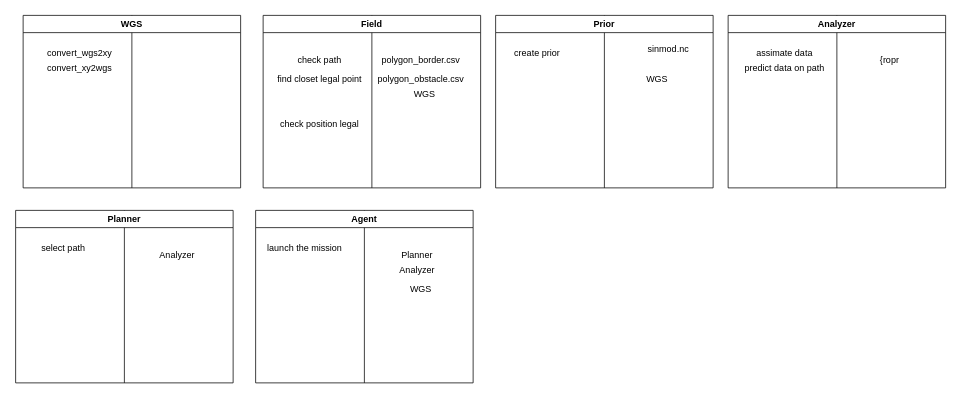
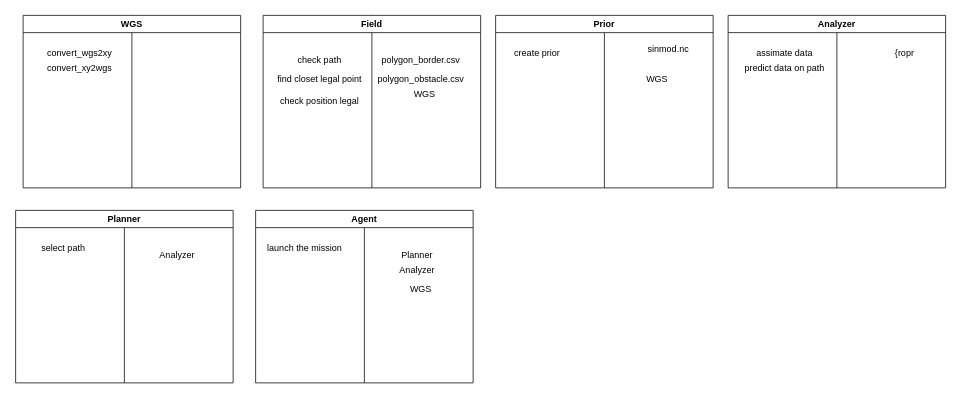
node "{ropr": moved (889, 60) -> (904, 53)
node "check position legal": moved (319, 124) -> (319, 102)
